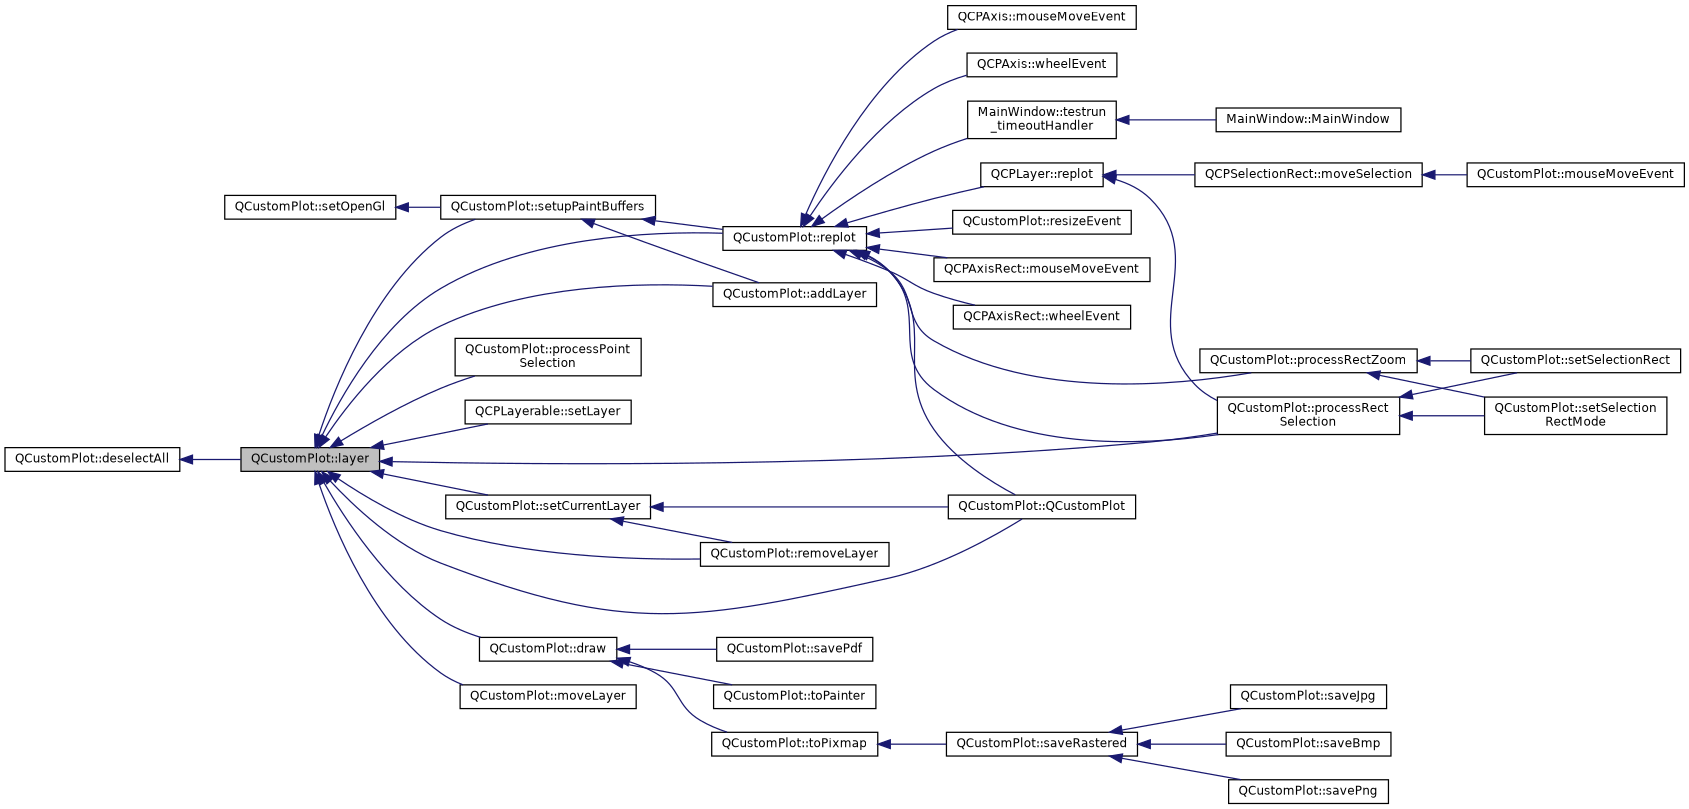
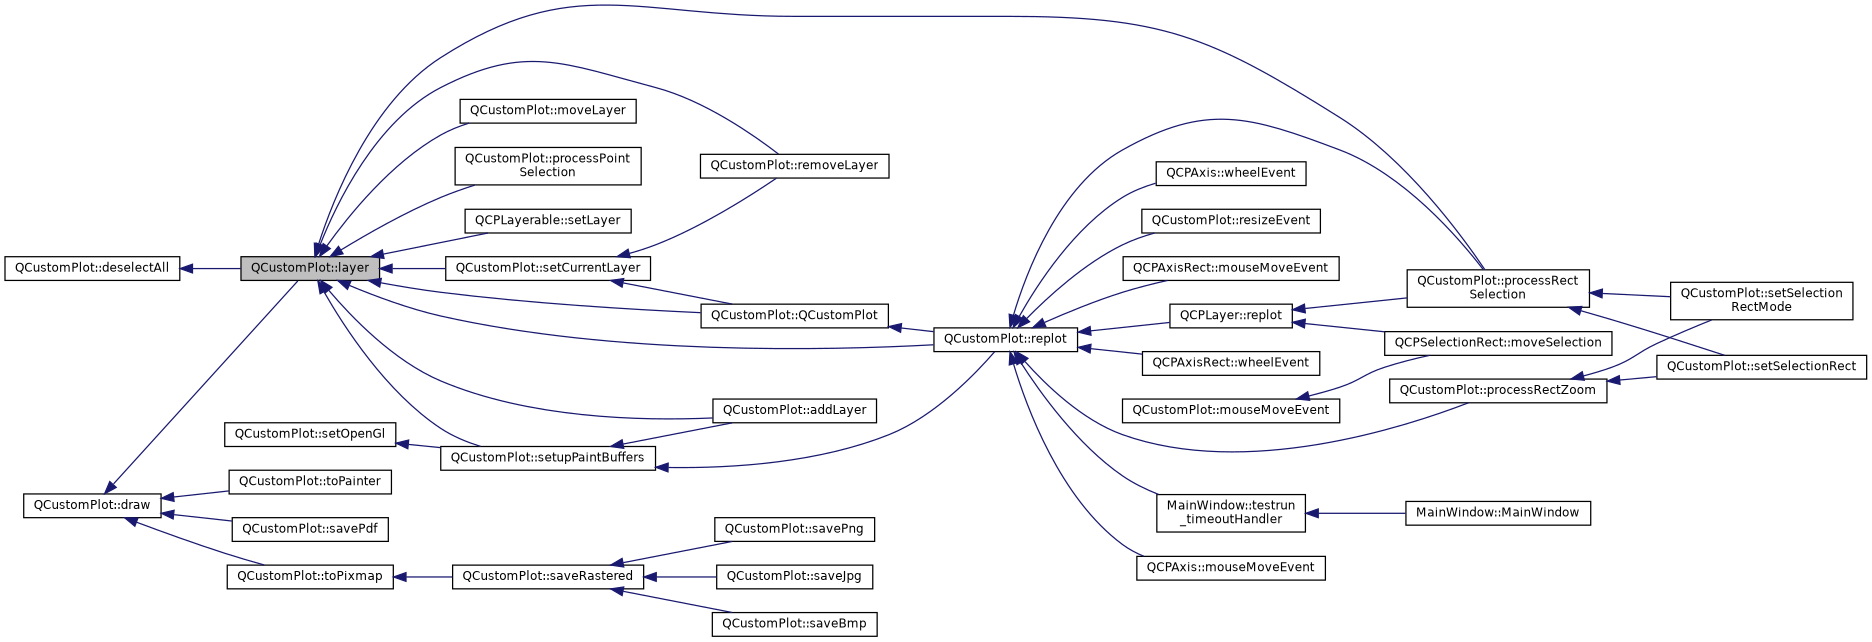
edge "QCustomPlot::mouseMoveEvent" -> "QCPSelectionRect::moveSelection": reversed
edge "QCustomPlot::QCustomPlot" -> "QCustomPlot::replot": reversed
edge "QCustomPlot::draw" -> "QCustomPlot::layer": reversed
